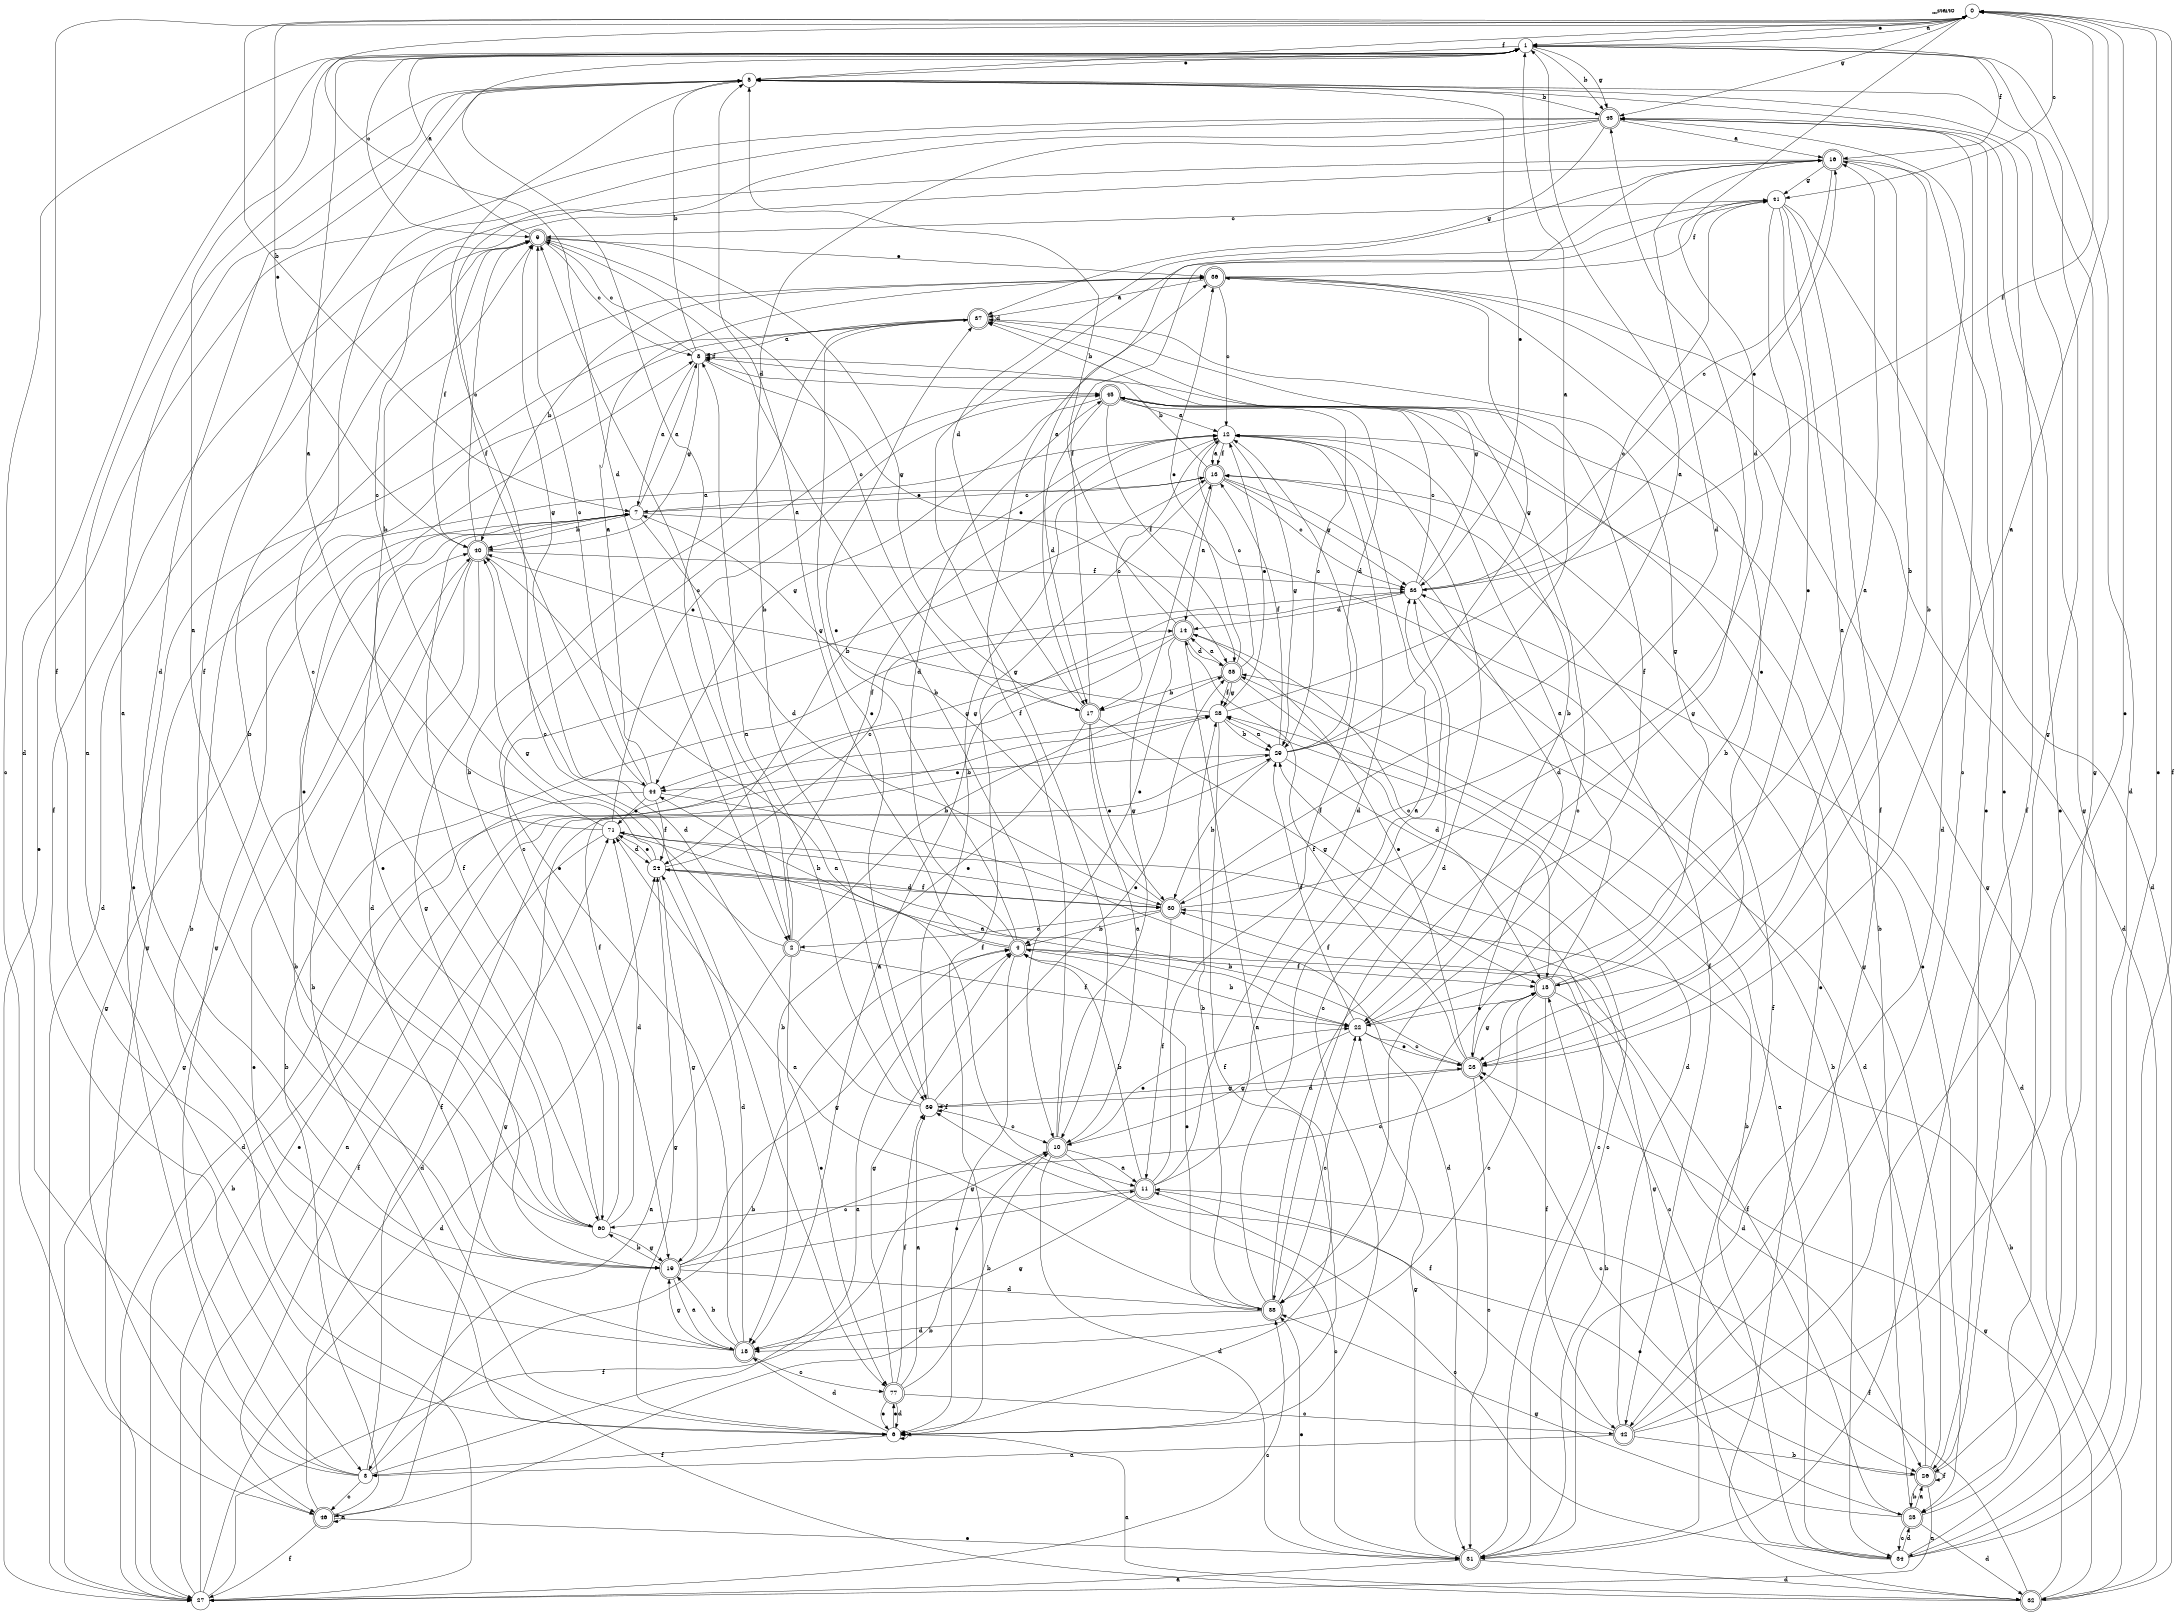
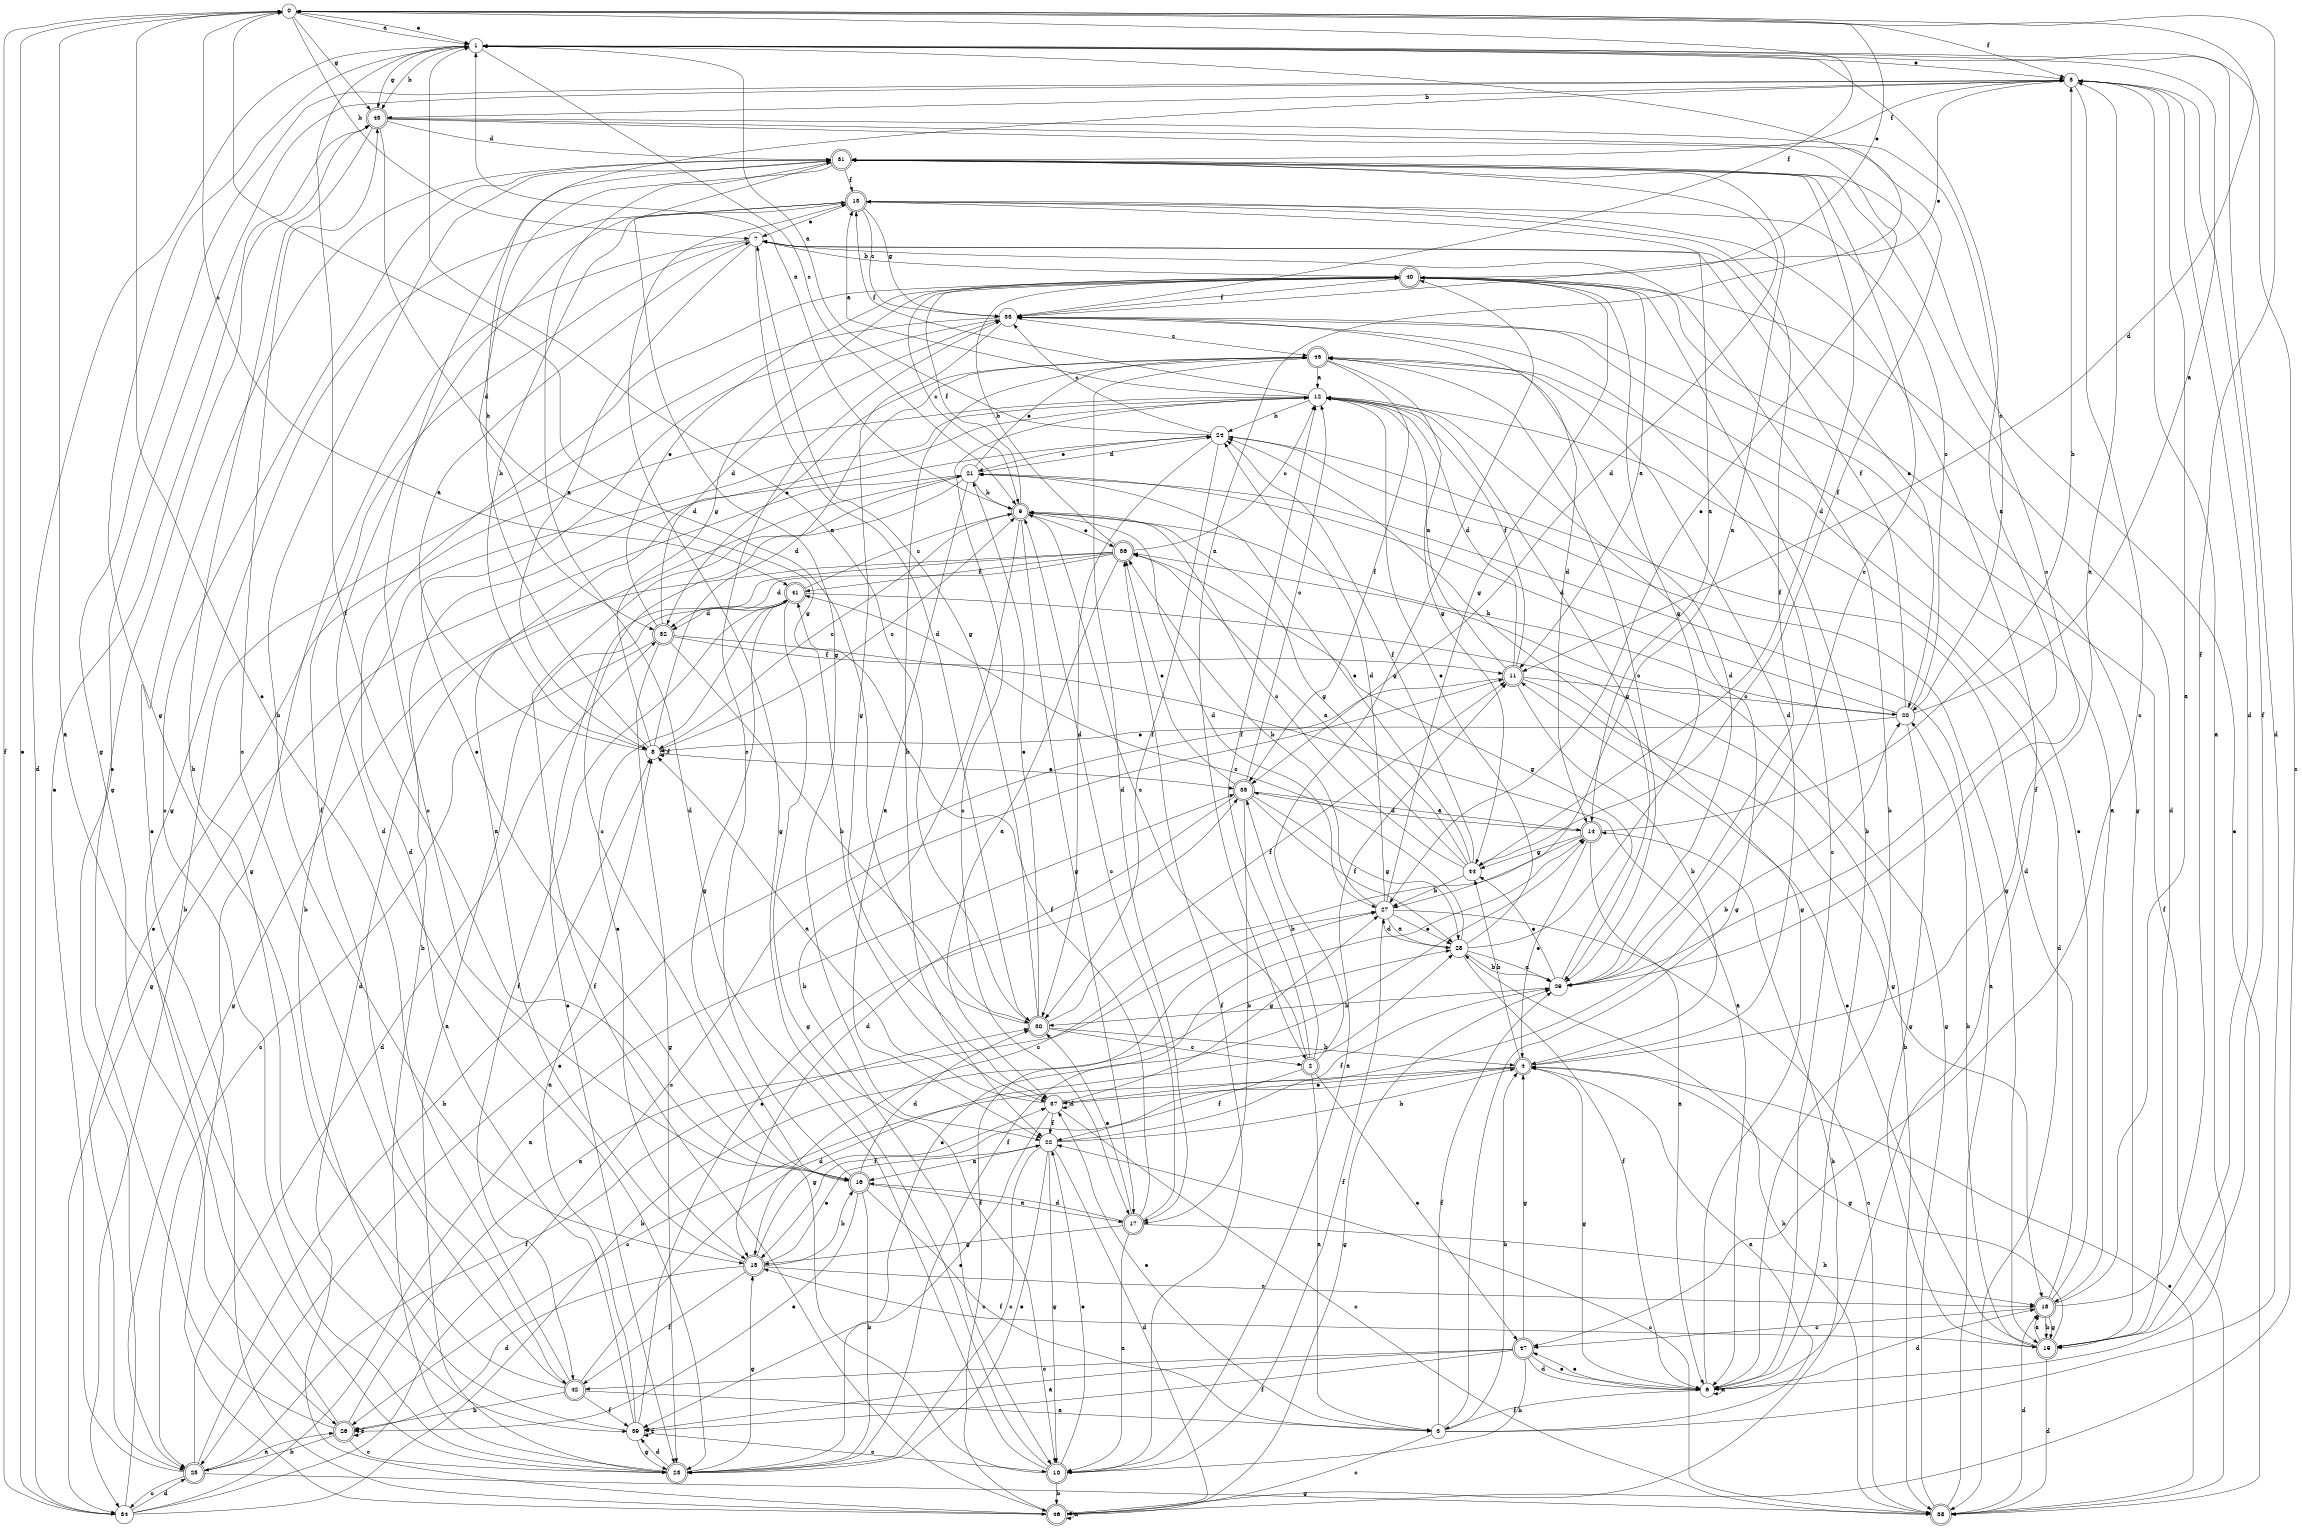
node "__start0": removed
edge "0" -> "2": now "0" -> "11"
edge "43" -> "16": removed, label "a"
node "41": shape circle -> doublecircle
node "37": shape doublecircle -> circle
edge "29" -> "1": reversed
edge "7" -> "13": removed, label "c"
edge "38" -> "43": now "38" -> "36"
edge "14" -> "19": removed, label "f"
node "71": label "71" -> "21"
edge "26" -> "35": now "31" -> "35"
edge "32" -> "25": added, label "c"
node "60": label "60" -> "20"
edge "22" -> "46": added, label "d"
node "77": label "77" -> "47"
